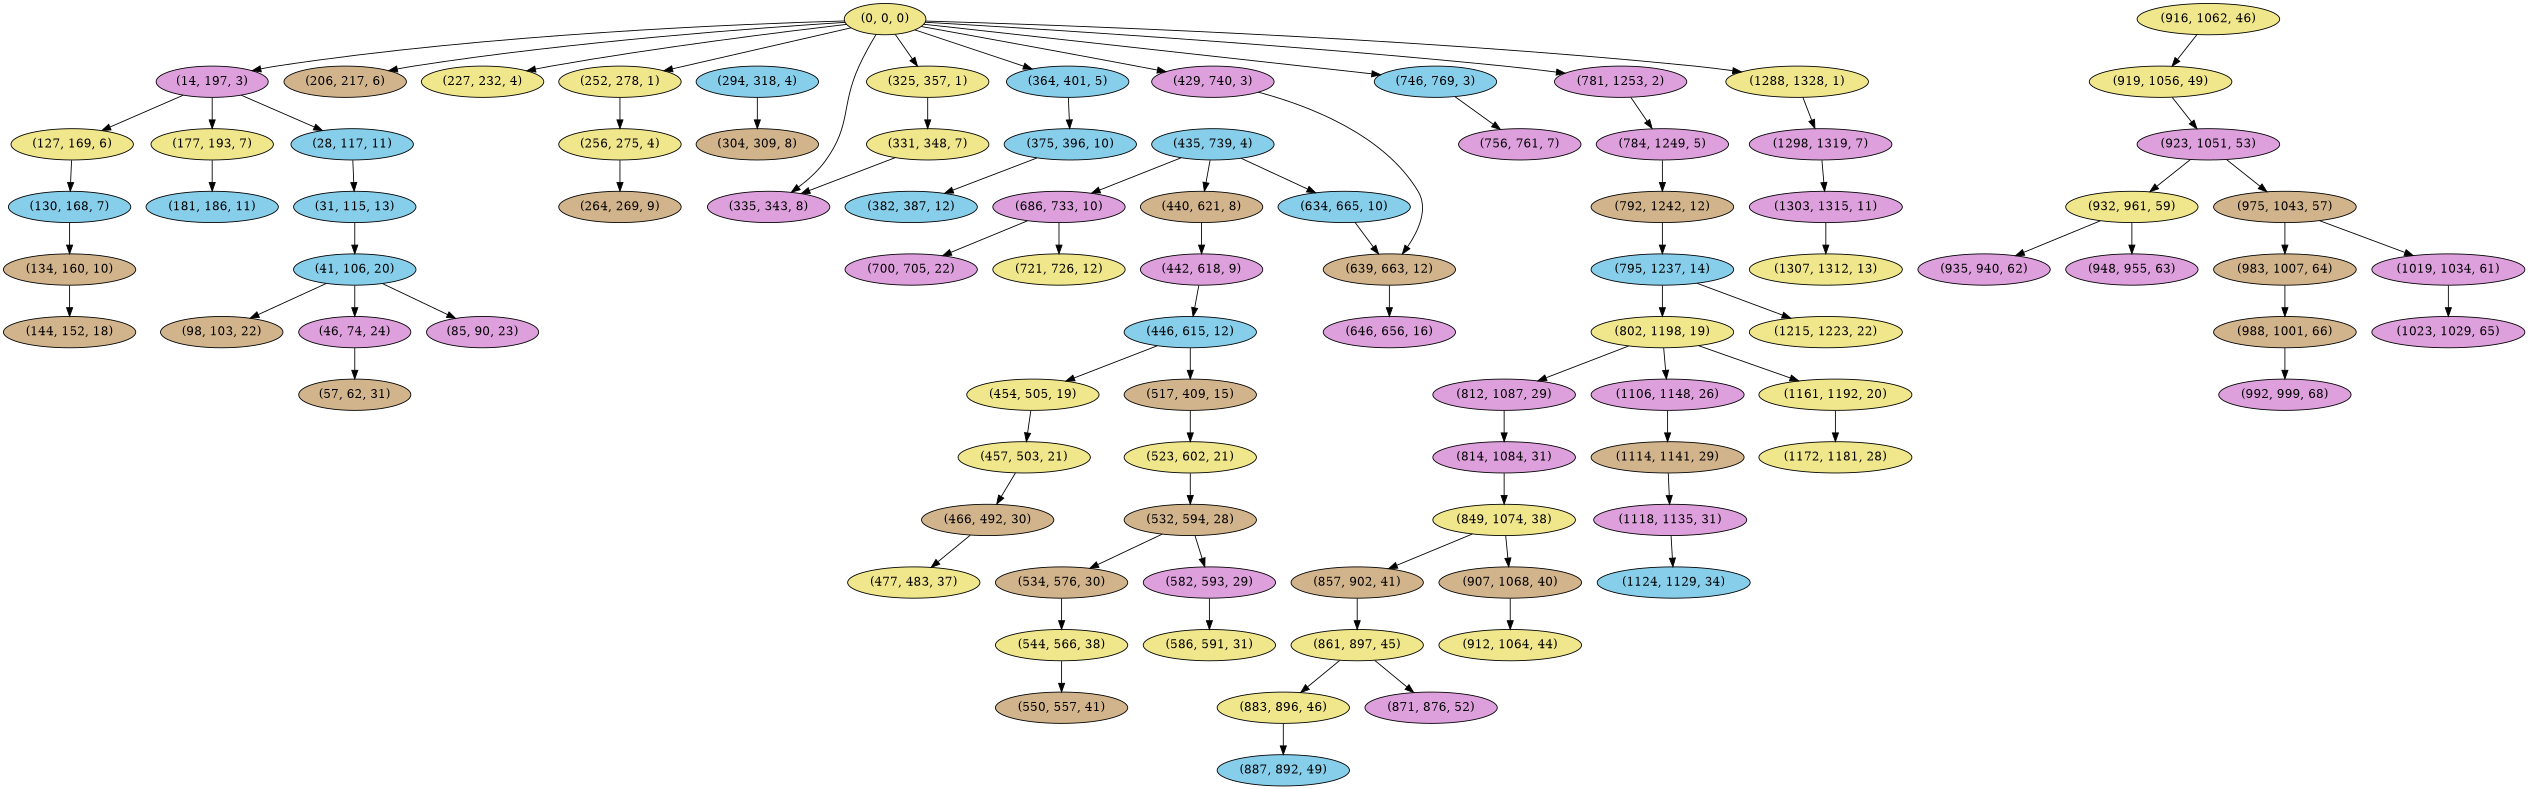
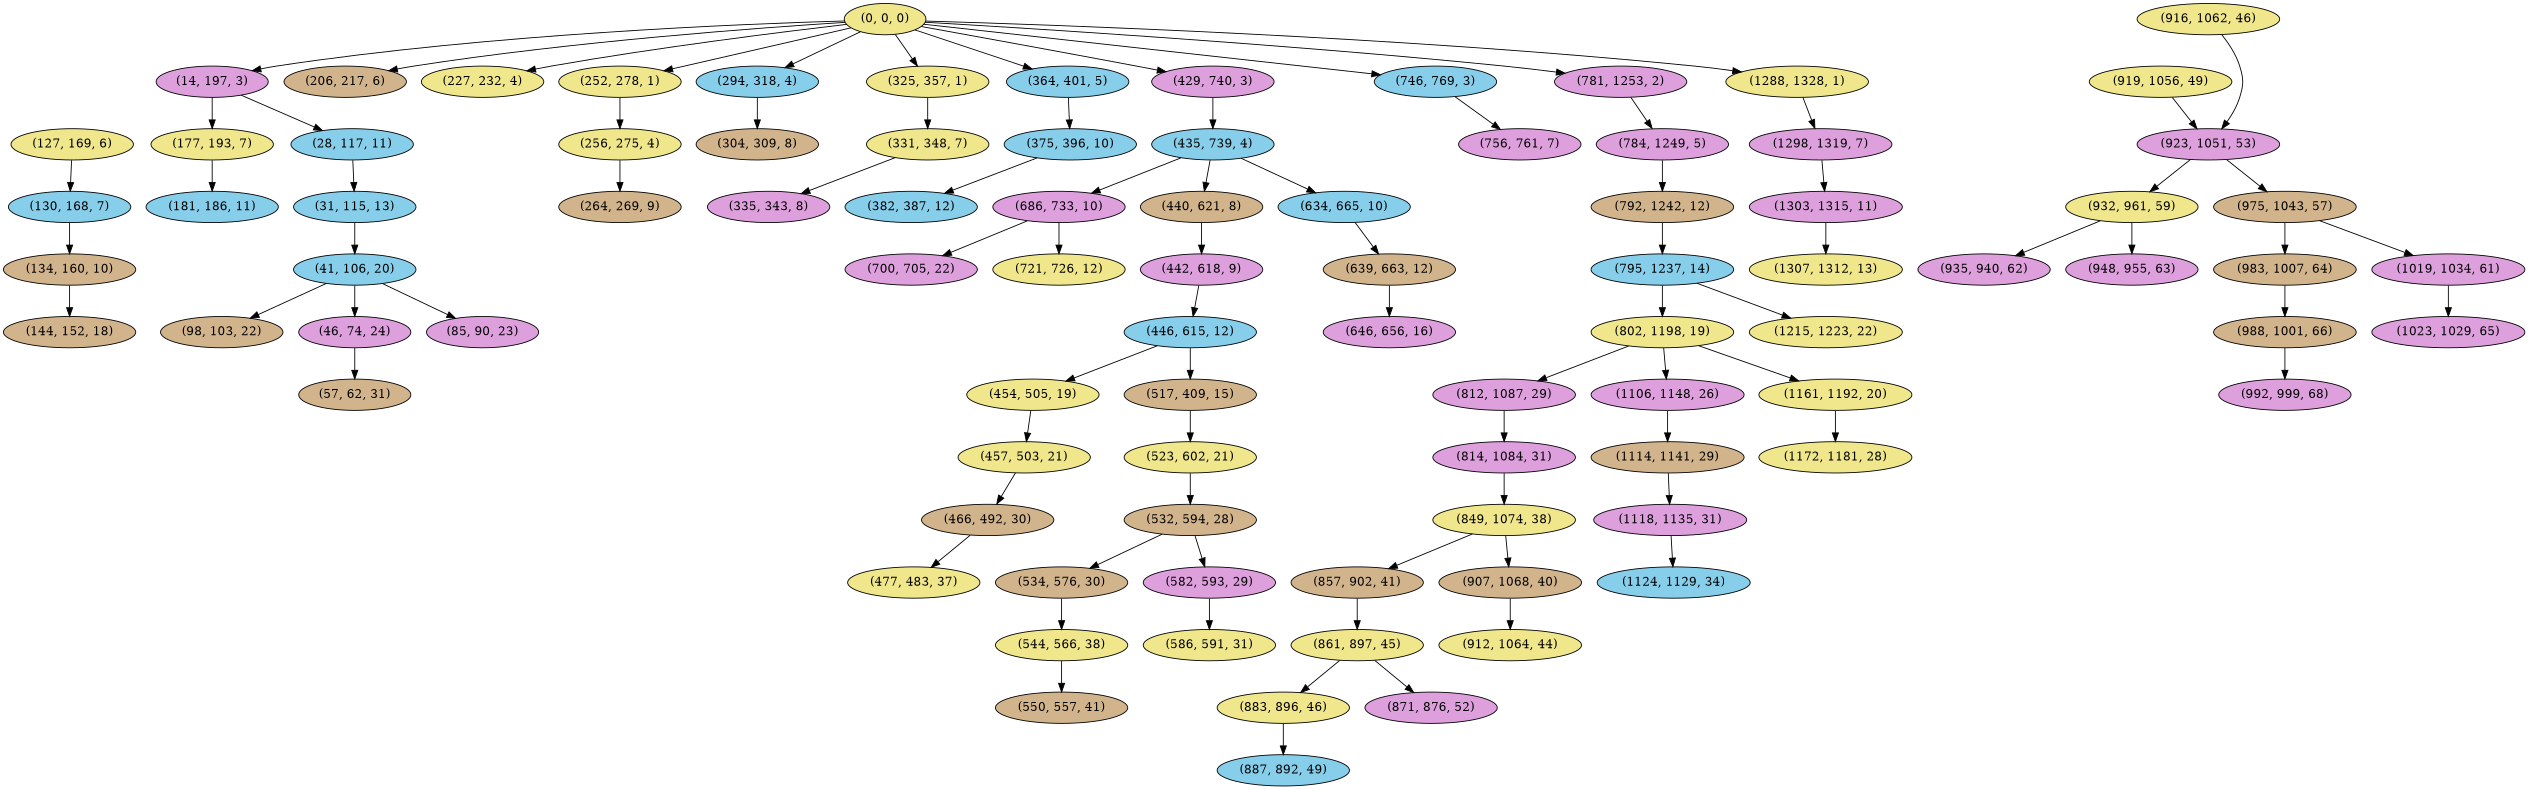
edge "(916, 1062, 46)" -> "(919, 1056, 49)": now "(916, 1062, 46)" -> "(923, 1051, 53)"
edge "(14, 197, 3)" -> "(127, 169, 6)": removed
edge "(0, 0, 0)" -> "(335, 343, 8)": now "(0, 0, 0)" -> "(294, 318, 4)"
edge "(429, 740, 3)" -> "(639, 663, 12)": now "(429, 740, 3)" -> "(435, 739, 4)"
